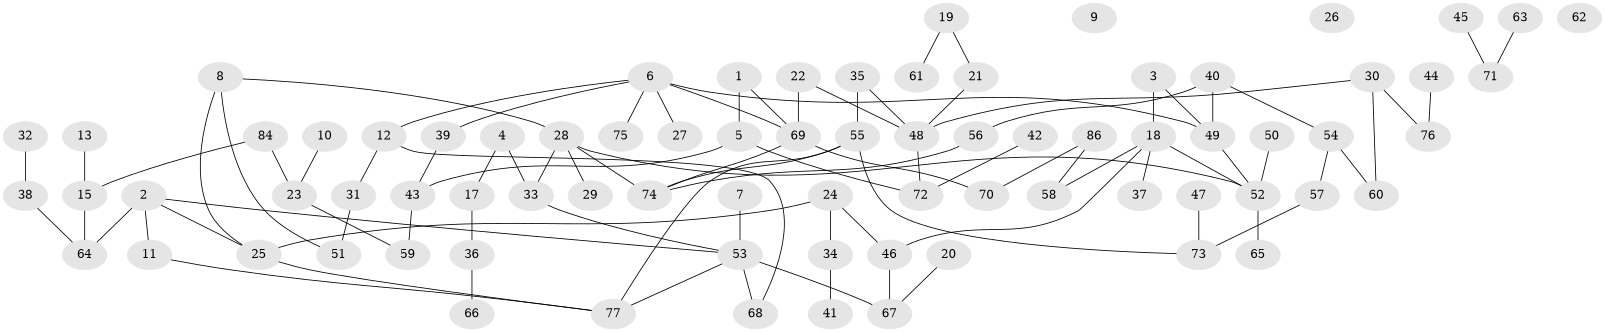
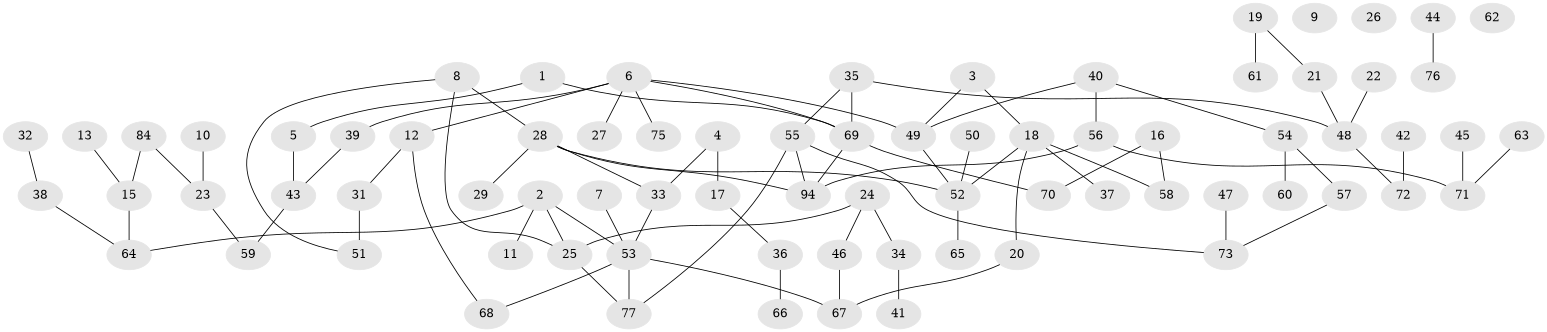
node "30": removed
edge "22" -- "69": now "35" -- "69"
node "86": label "86" -> "16"
edge "5" -- "72": removed
edge "56" -- "71": added
node "74": label "74" -> "94"
edge "18" -- "46": now "18" -- "20"
edge "11" -- "77": removed
